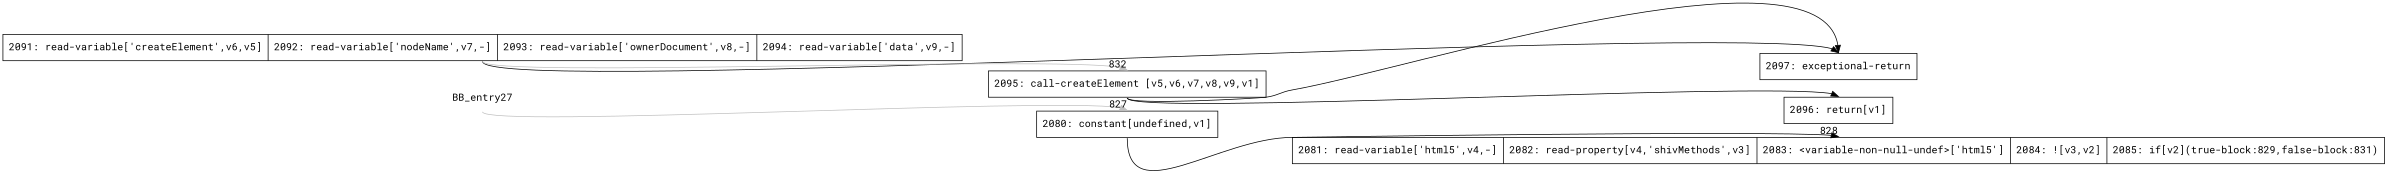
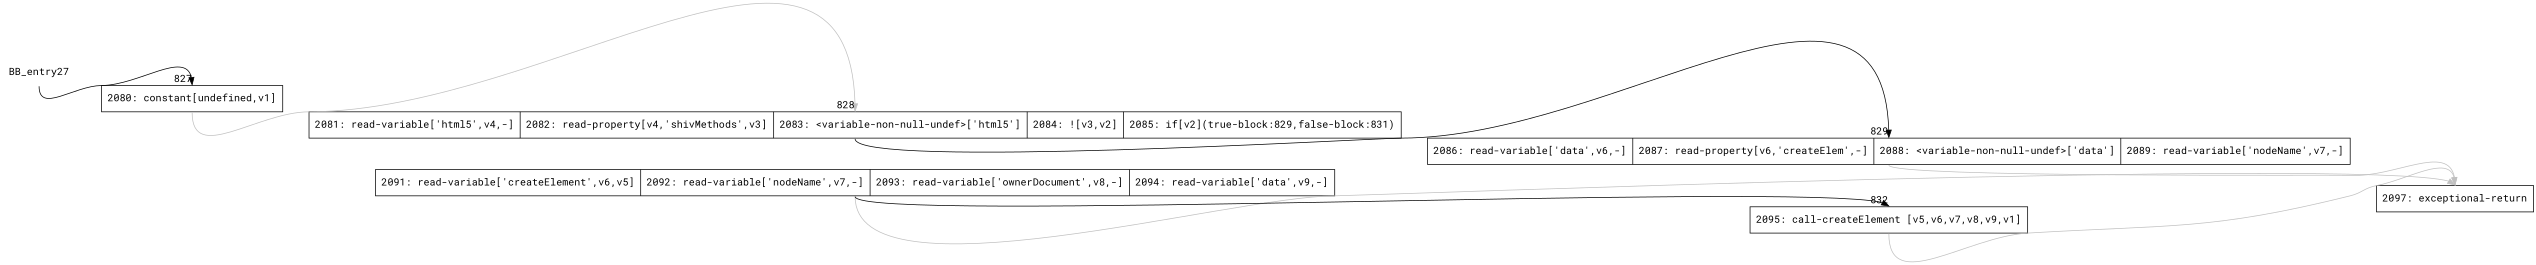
edge "2095: call-createElement [v5,v6,v7,v8,v9,v1]" -> "2097: exceptional-return": color black -> gray
edge "2091: read-variable['createElement',v6,v5]" -> "2097: exceptional-return": color black -> gray
edge "2091: read-variable['createElement',v6,v5]" -> "2095: call-createElement [v5,v6,v7,v8,v9,v1]": color gray -> black
node "2096: return[v1]": removed
edge "BB_entry27" -> "2080: constant[undefined,v1]": color gray -> black
edge "2080: constant[undefined,v1]" -> "2081: read-variable['html5',v4,-]": color black -> gray
node "2086: read-variable['data',v6,-]": added
